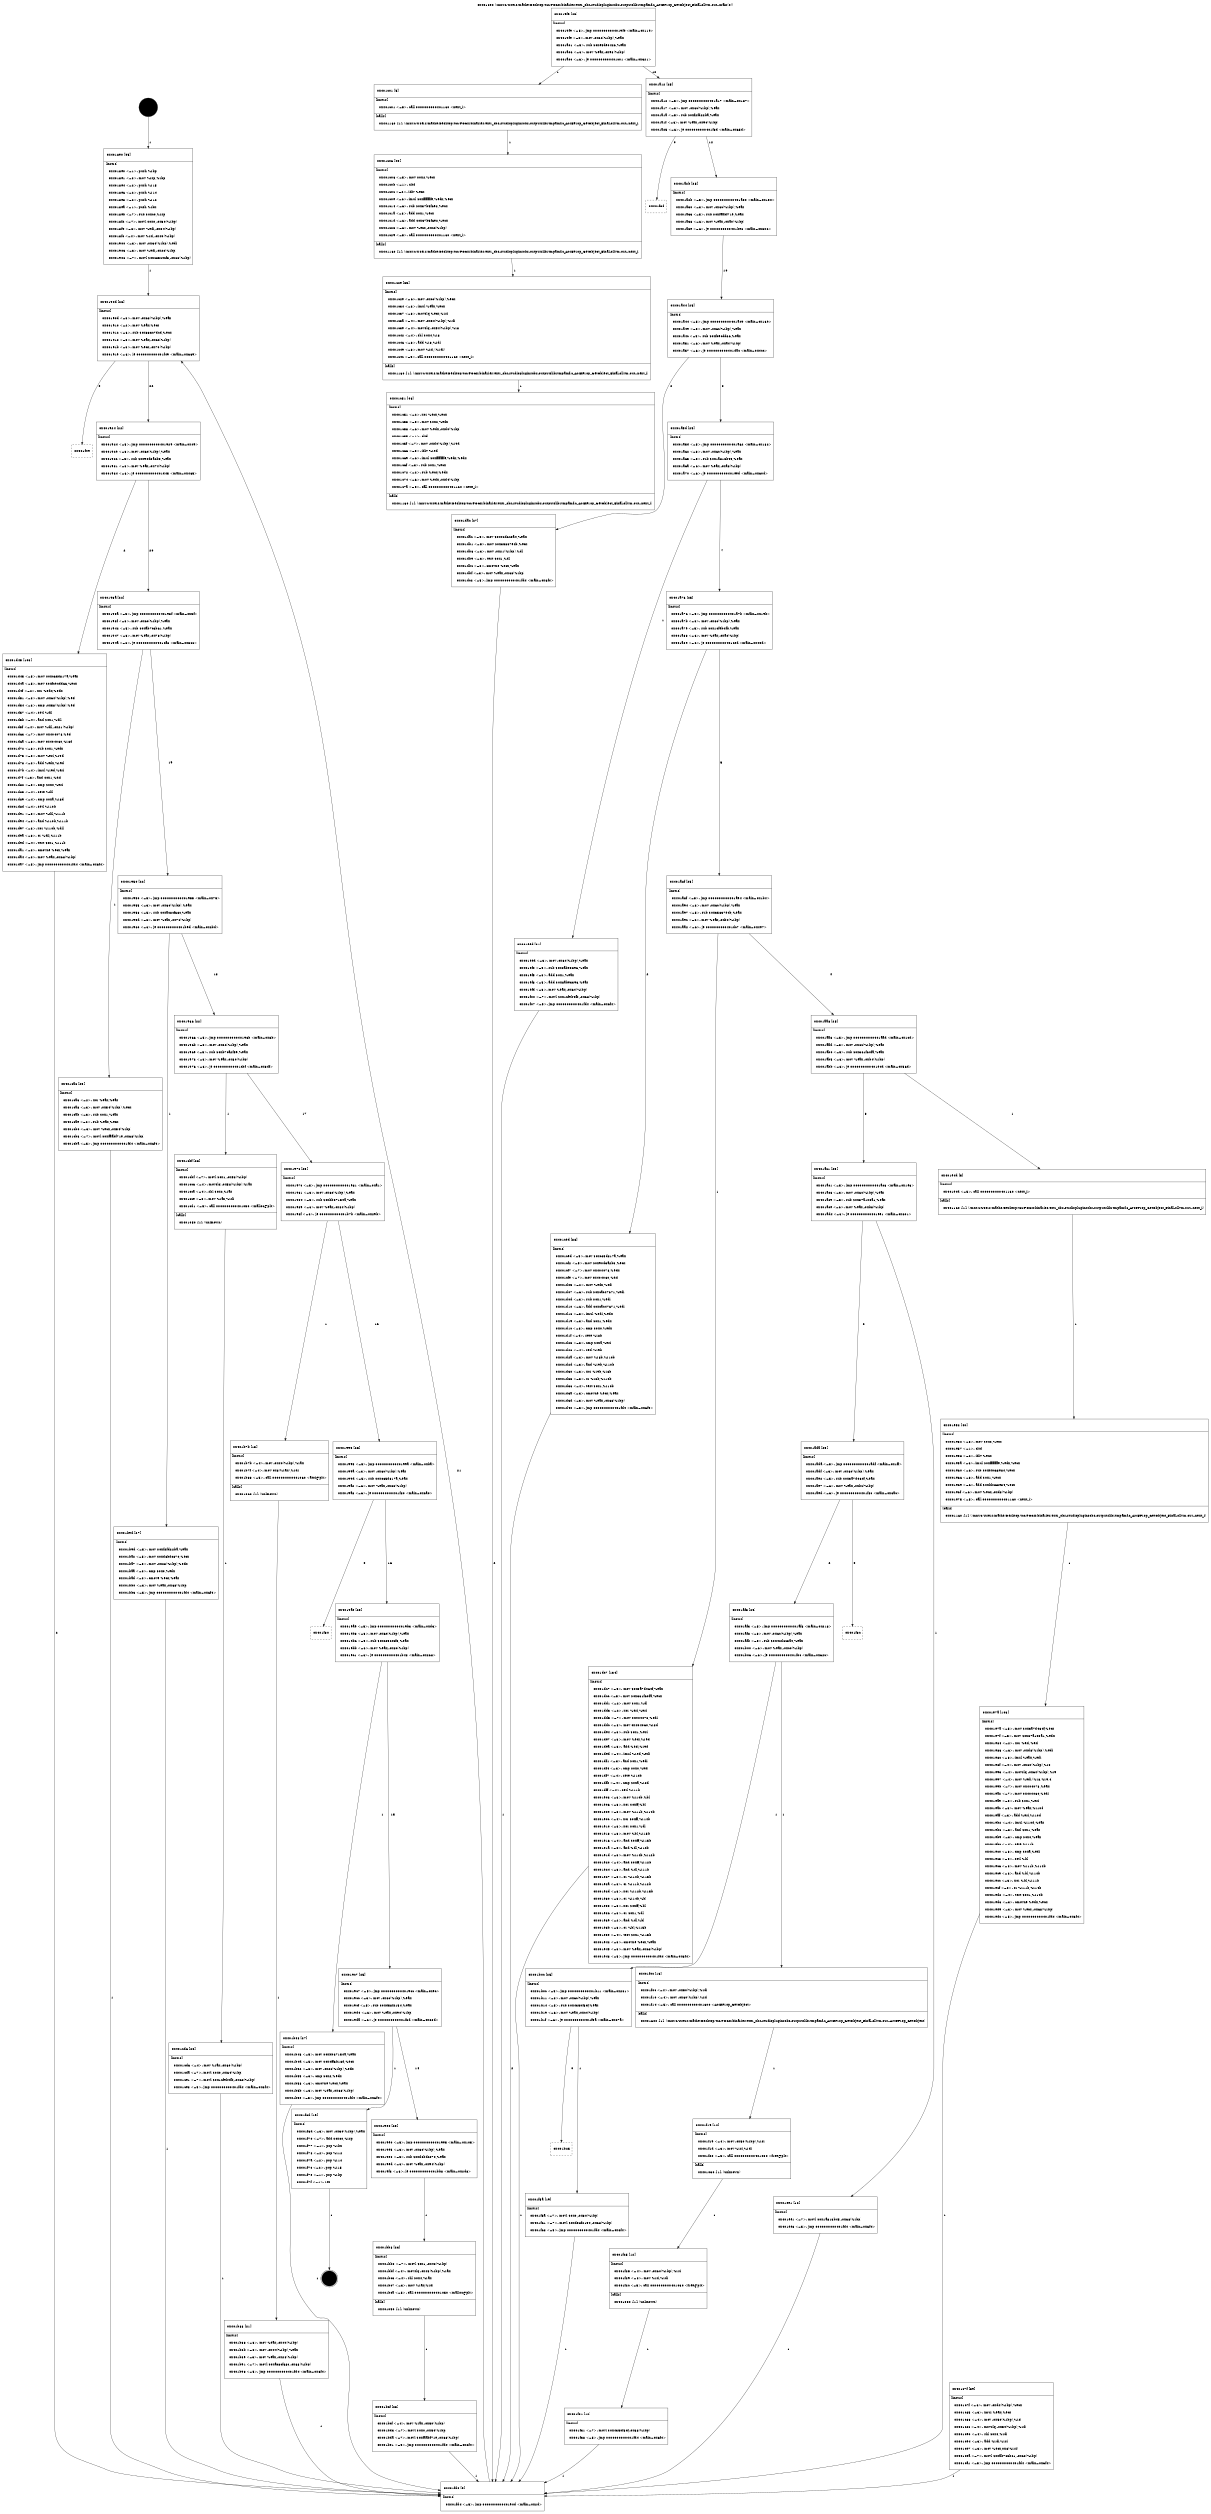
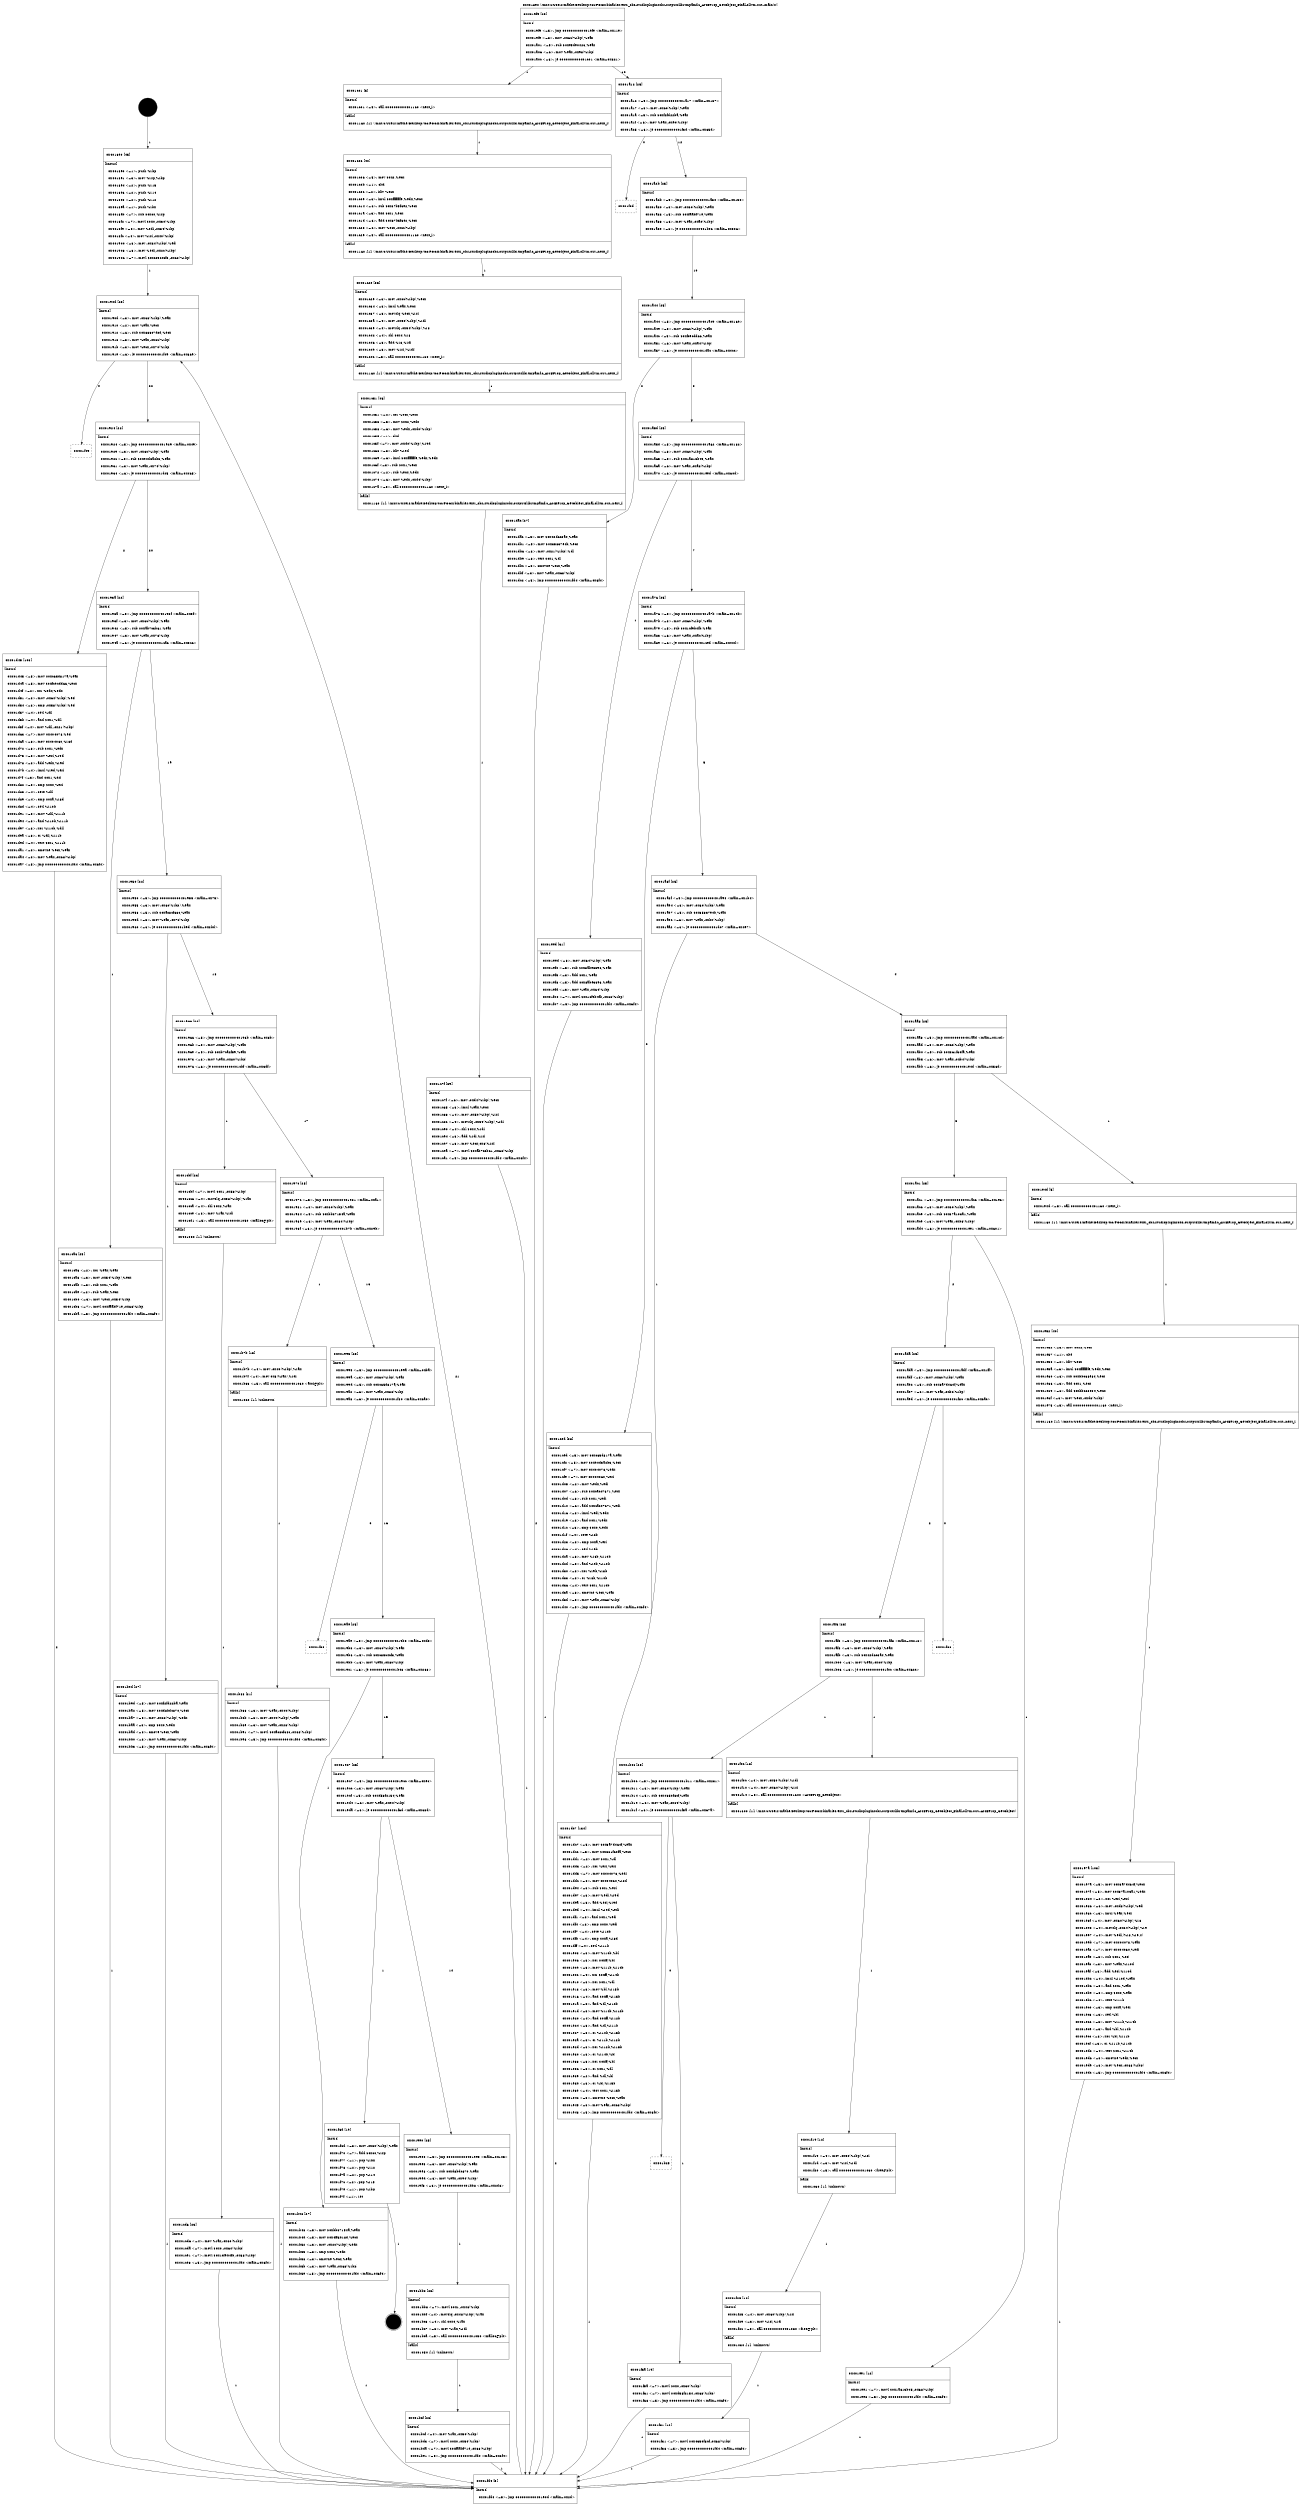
edge "0x401c51 [46]" -> "0x401c7f [39]": added, label "1"
